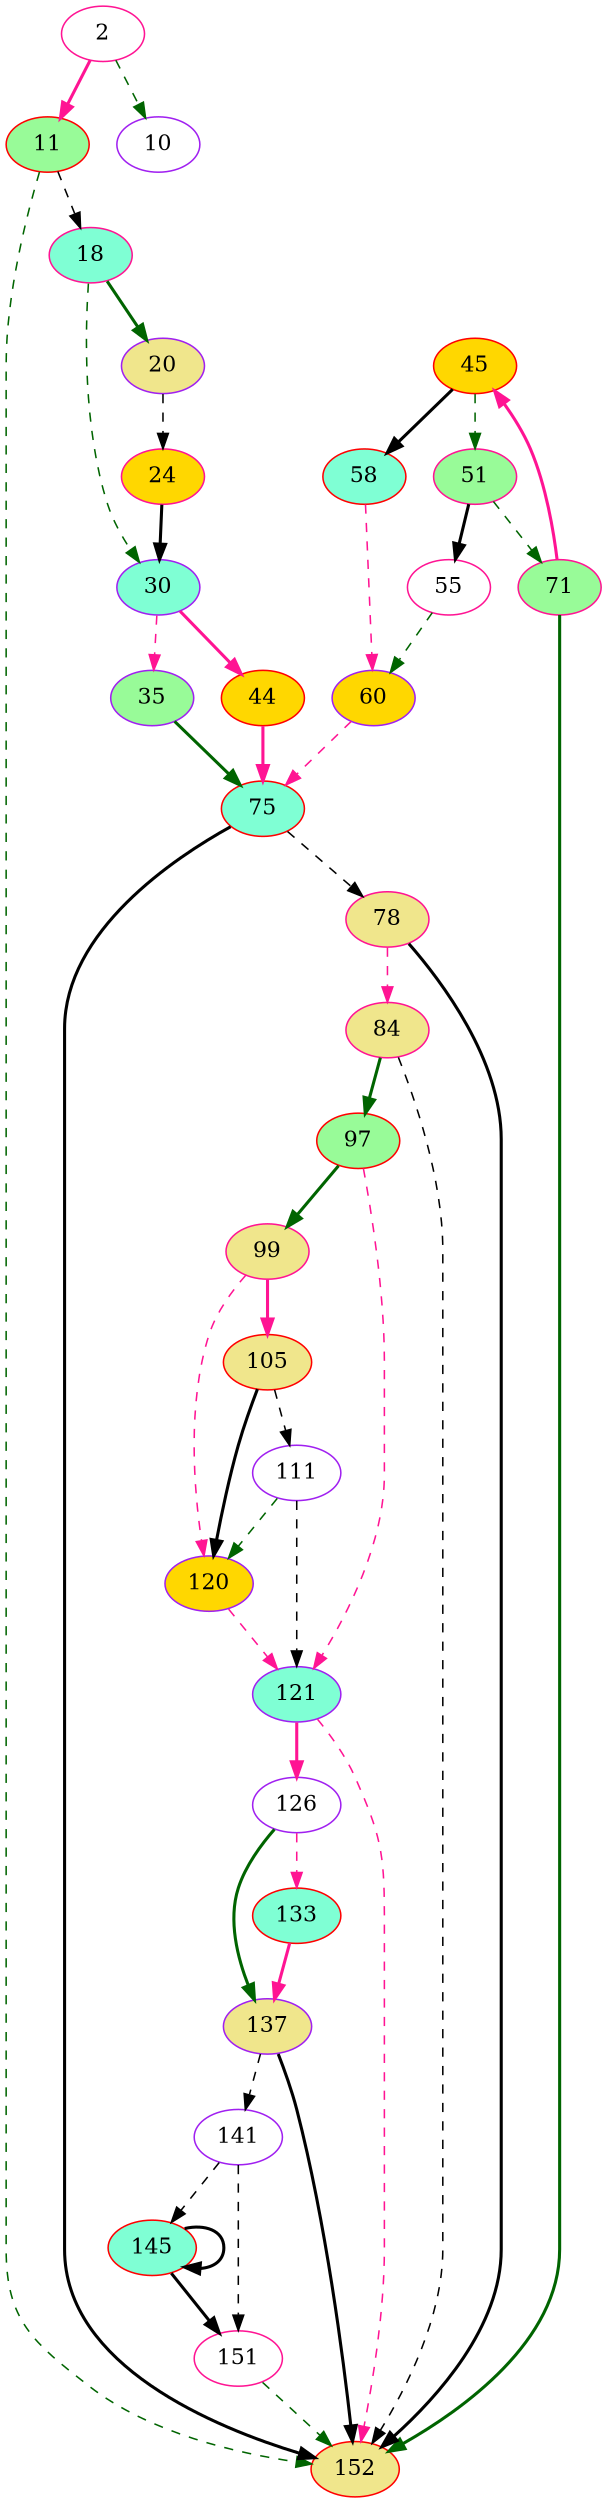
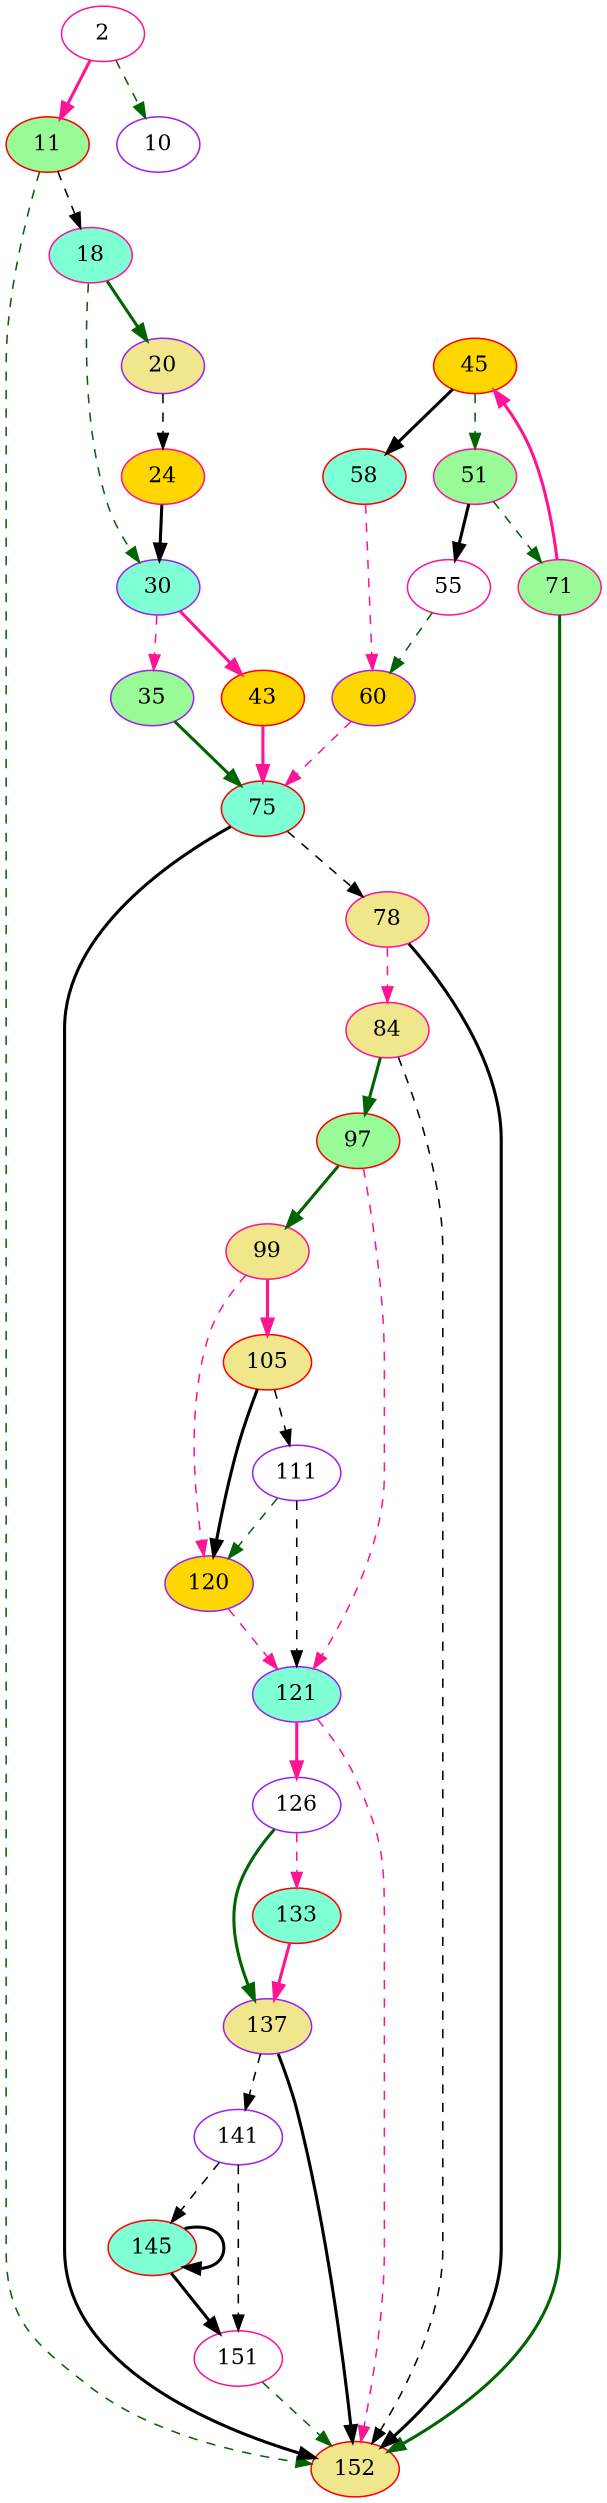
node "44": label "44" -> "43"
